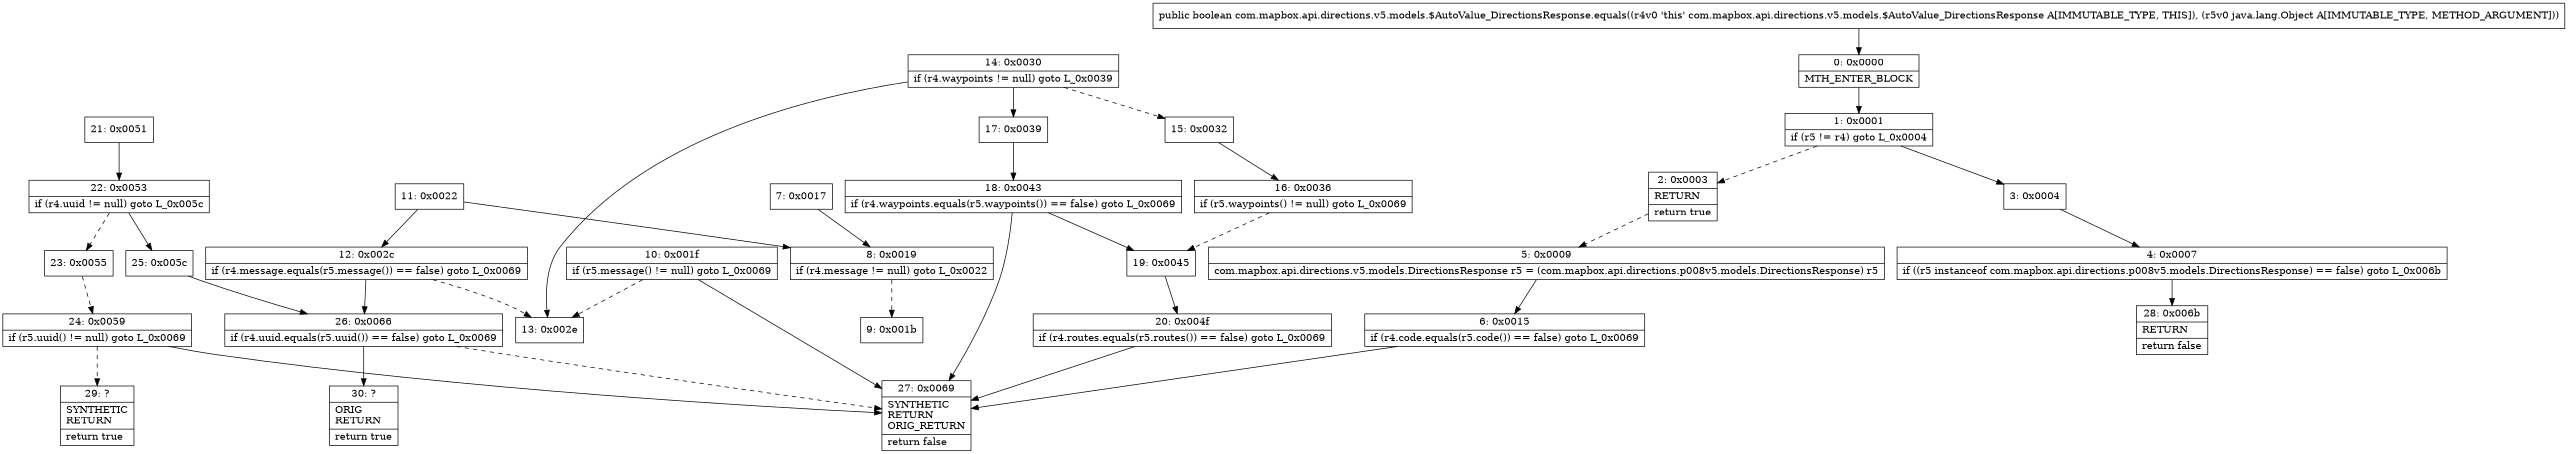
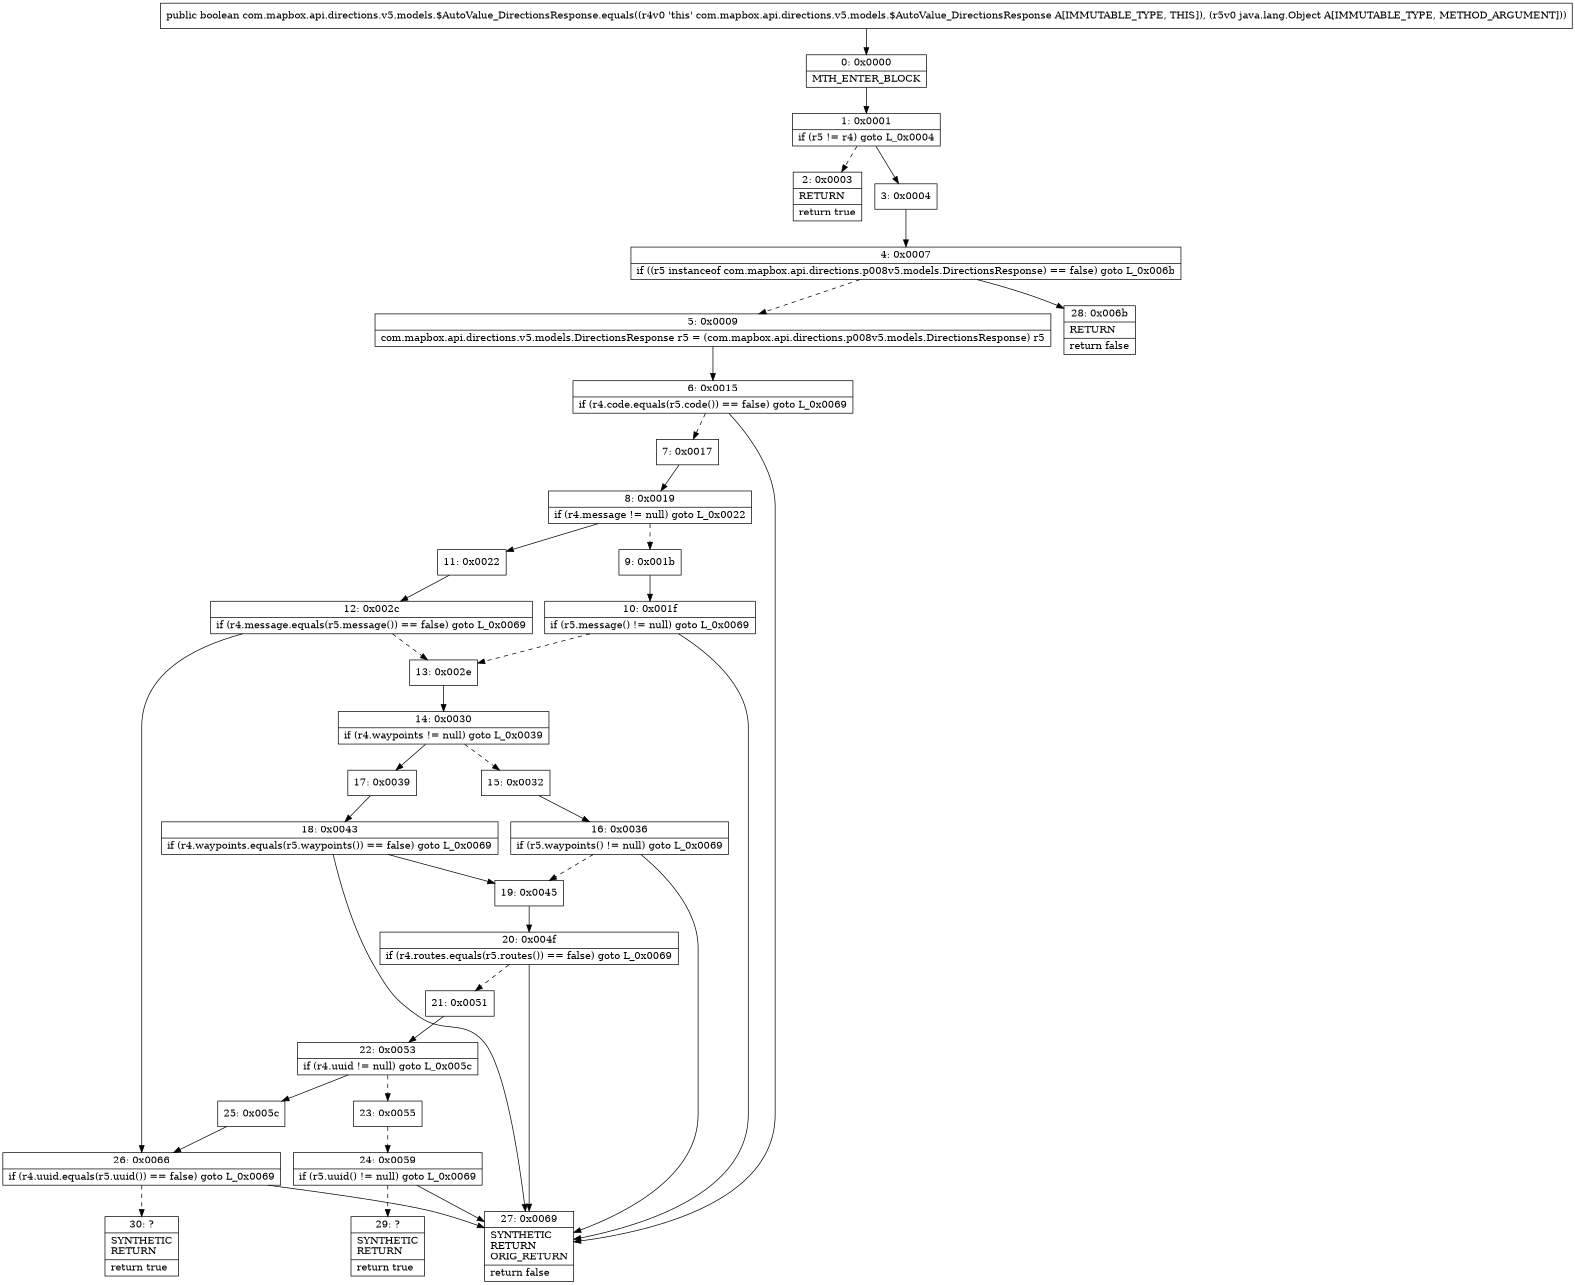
edge "14: 0x0030" -> "13: 0x002e": reversed
edge "11: 0x0022" -> "8: 0x0019": reversed
edge "2: 0x0003" -> "5: 0x0009": now "4: 0x0007" -> "5: 0x0009"
edge "26: 0x0066" -> "30: ?": style solid -> dashed
edge "26: 0x0066" -> "27: 0x0069": style dashed -> solid
node "30: ?": text "ORIG" -> "SYNTHETIC"
edge "6: 0x0015" -> "7: 0x0017": added
edge "9: 0x001b" -> "10: 0x001f": added
edge "20: 0x004f" -> "21: 0x0051": added
edge "16: 0x0036" -> "27: 0x0069": added
